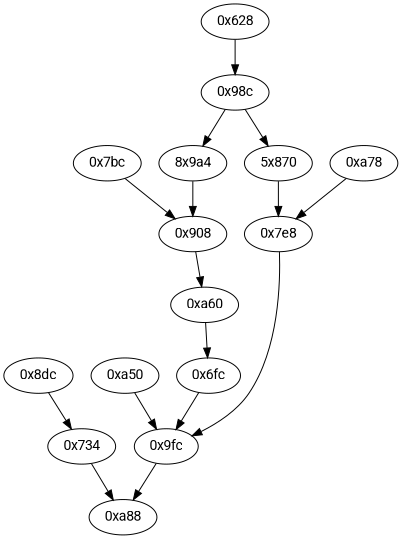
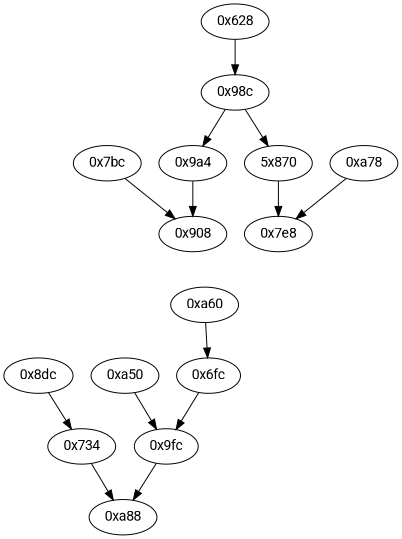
node "8x9a4": label "8x9a4" -> "0x9a4"
edge "0x908" -> "0xa60": removed
edge "0x7e8" -> "0x9fc": removed
